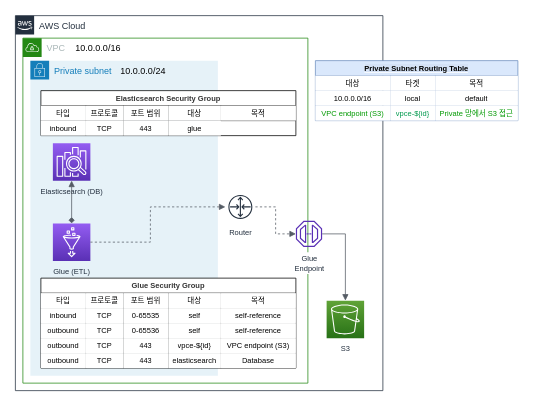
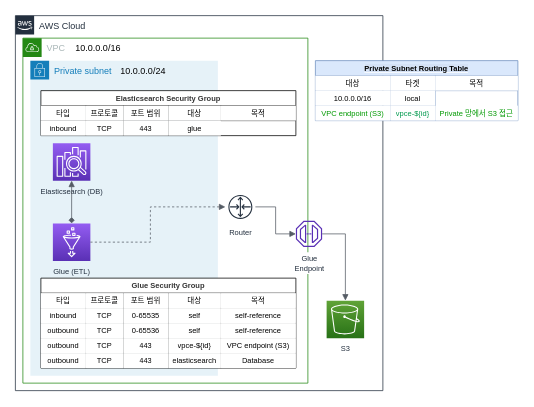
node "default": removed
edge "Router" -> "Glue Endpoint": style dashed -> solid
